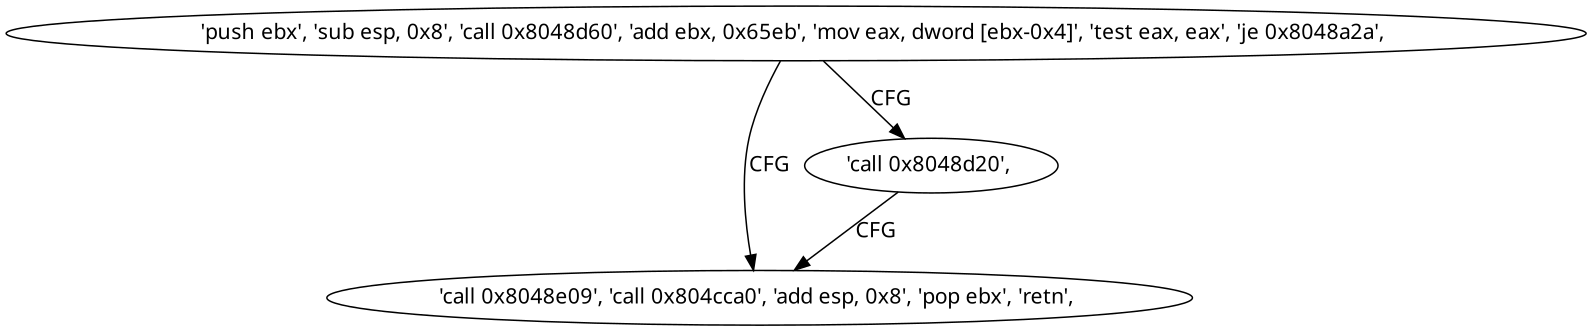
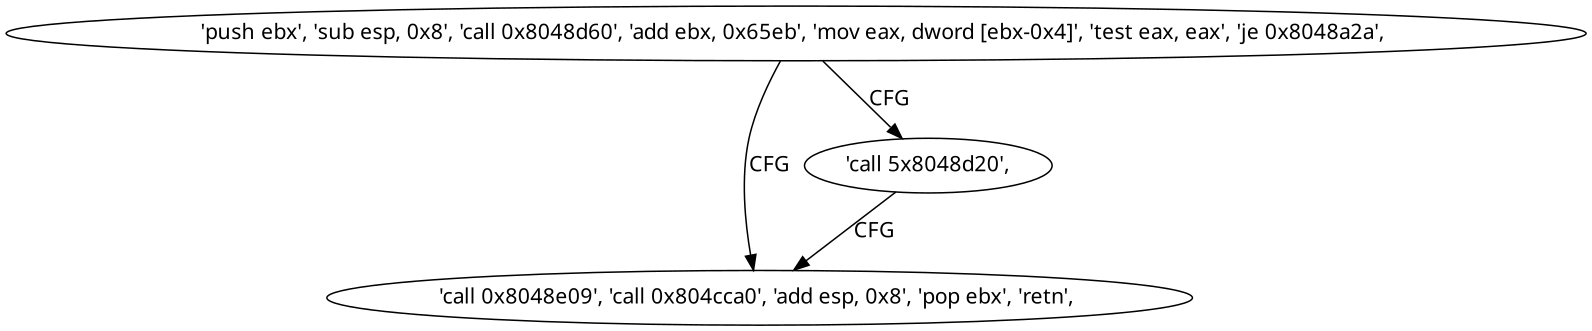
node "'call 0x8048d20',": label "'call 0x8048d20'," -> "'call 5x8048d20',"
